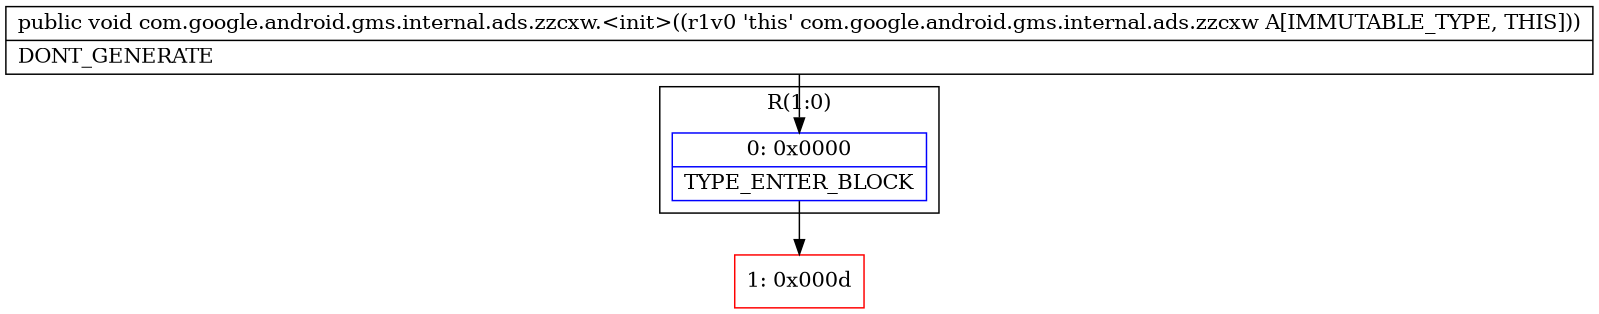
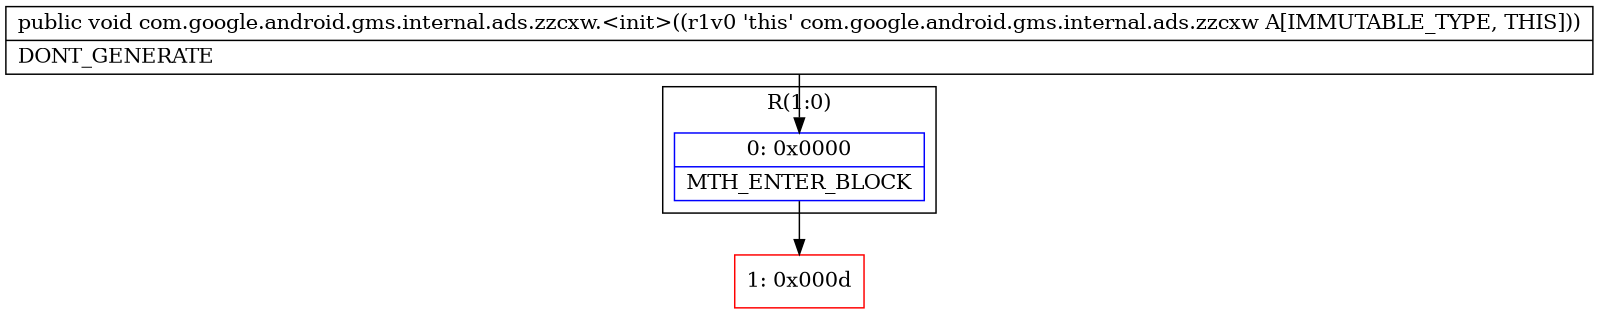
node "0: 0x0000": text "TYPE_ENTER_BLOCK" -> "MTH_ENTER_BLOCK"
